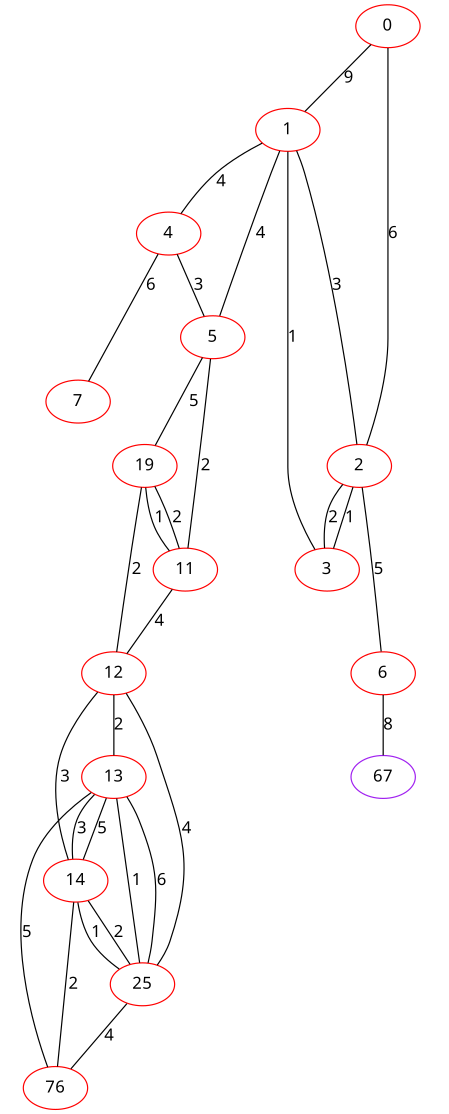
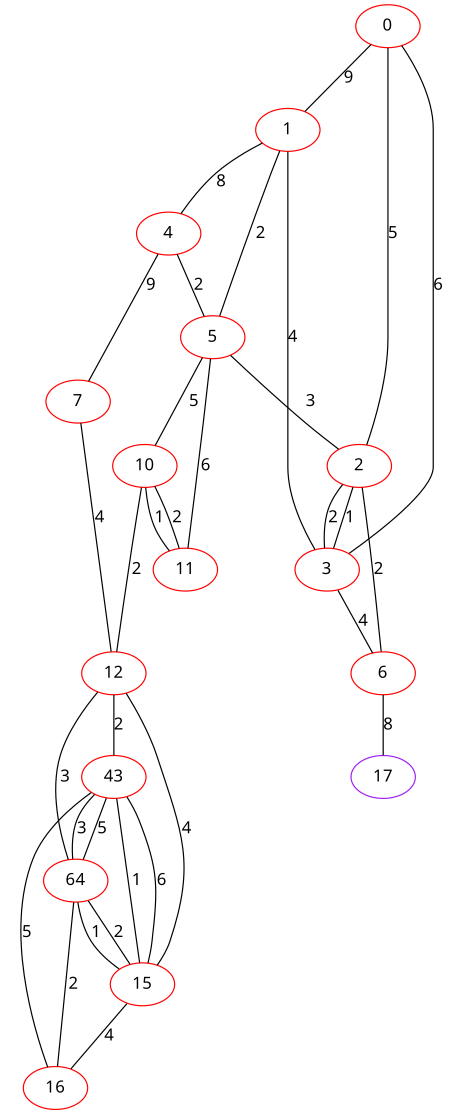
edge "1" -- "4": label "4" -> "8"
edge "1" -- "5": label "4" -> "2"
edge "0" -- "2": label "6" -> "5"
edge "4" -- "7": label "6" -> "9"
edge "4" -- "5": label "3" -> "2"
edge "1" -- "2": now "5" -- "2"
edge "0" -- "3": added, label "6"
edge "1" -- "3": label "1" -> "4"
node "19": label "19" -> "10"
edge "5" -- "11": label "2" -> "6"
edge "2" -- "6": label "5" -> "2"
edge "11" -- "12": now "7" -- "12"
edge "3" -- "6": added, label "4"
node "13": label "13" -> "43"
node "67": label "67" -> "17"
node "14": label "14" -> "64"
node "25": label "25" -> "15"
node "76": label "76" -> "16"
